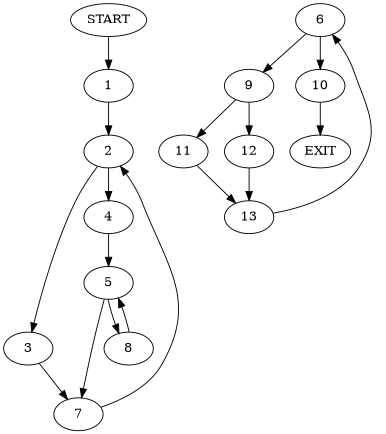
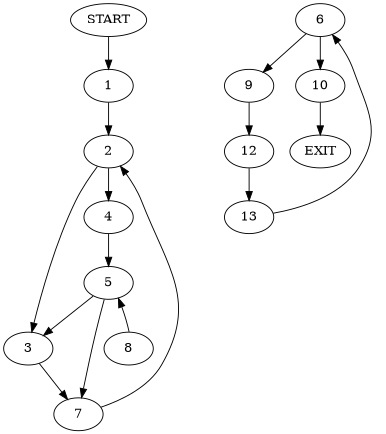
node "11": removed
edge "5" -> "8": now "5" -> "3"
